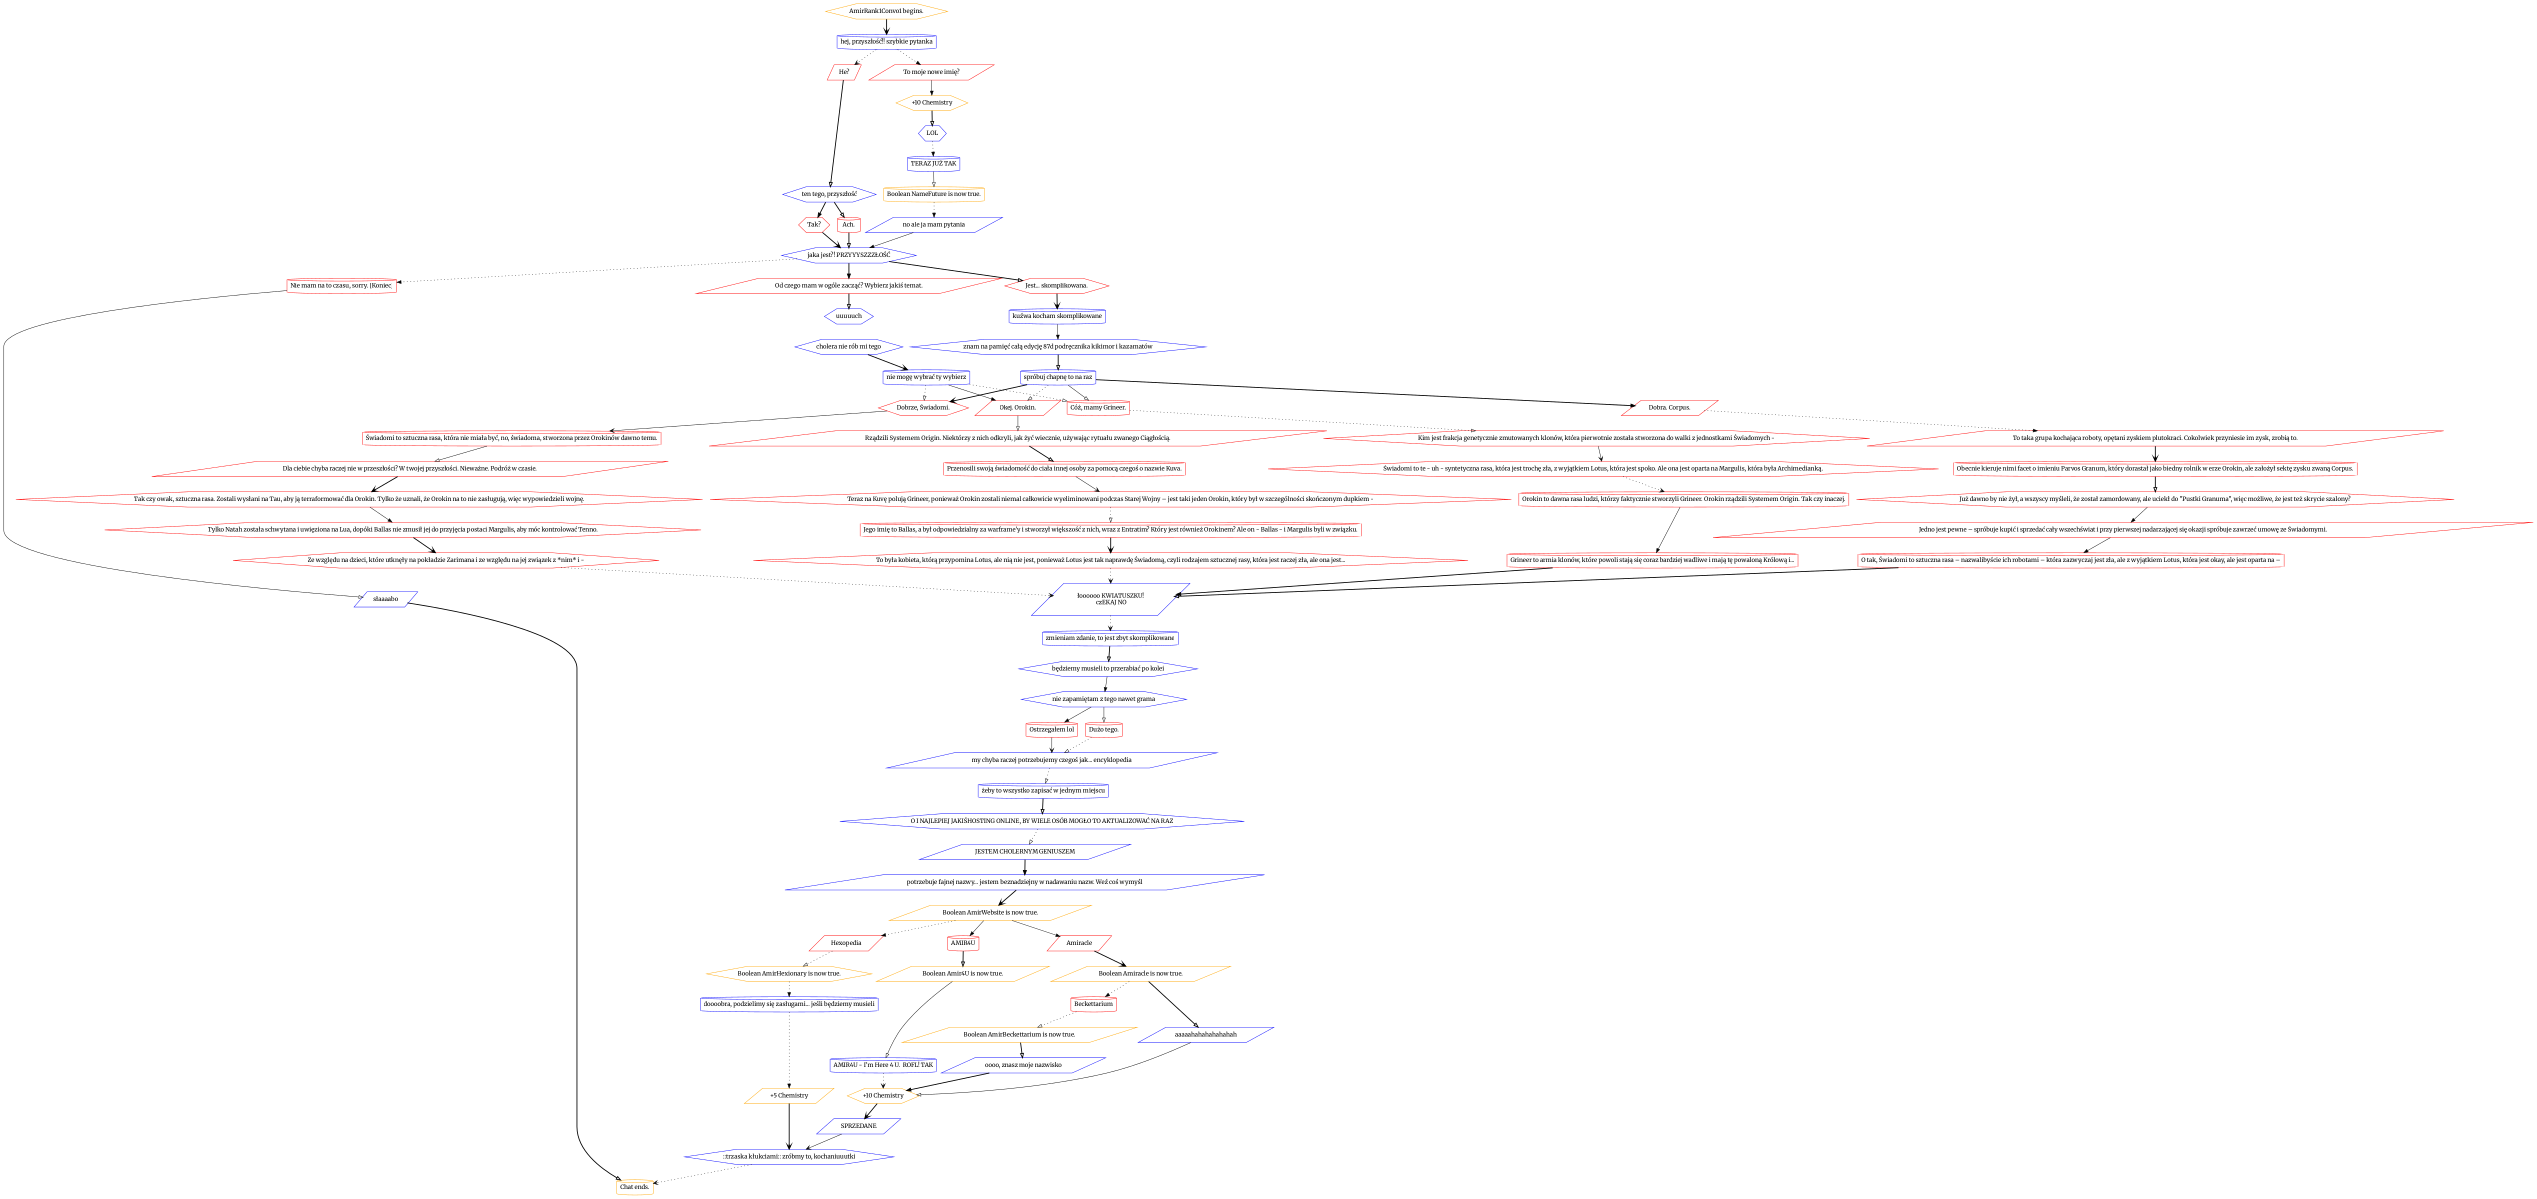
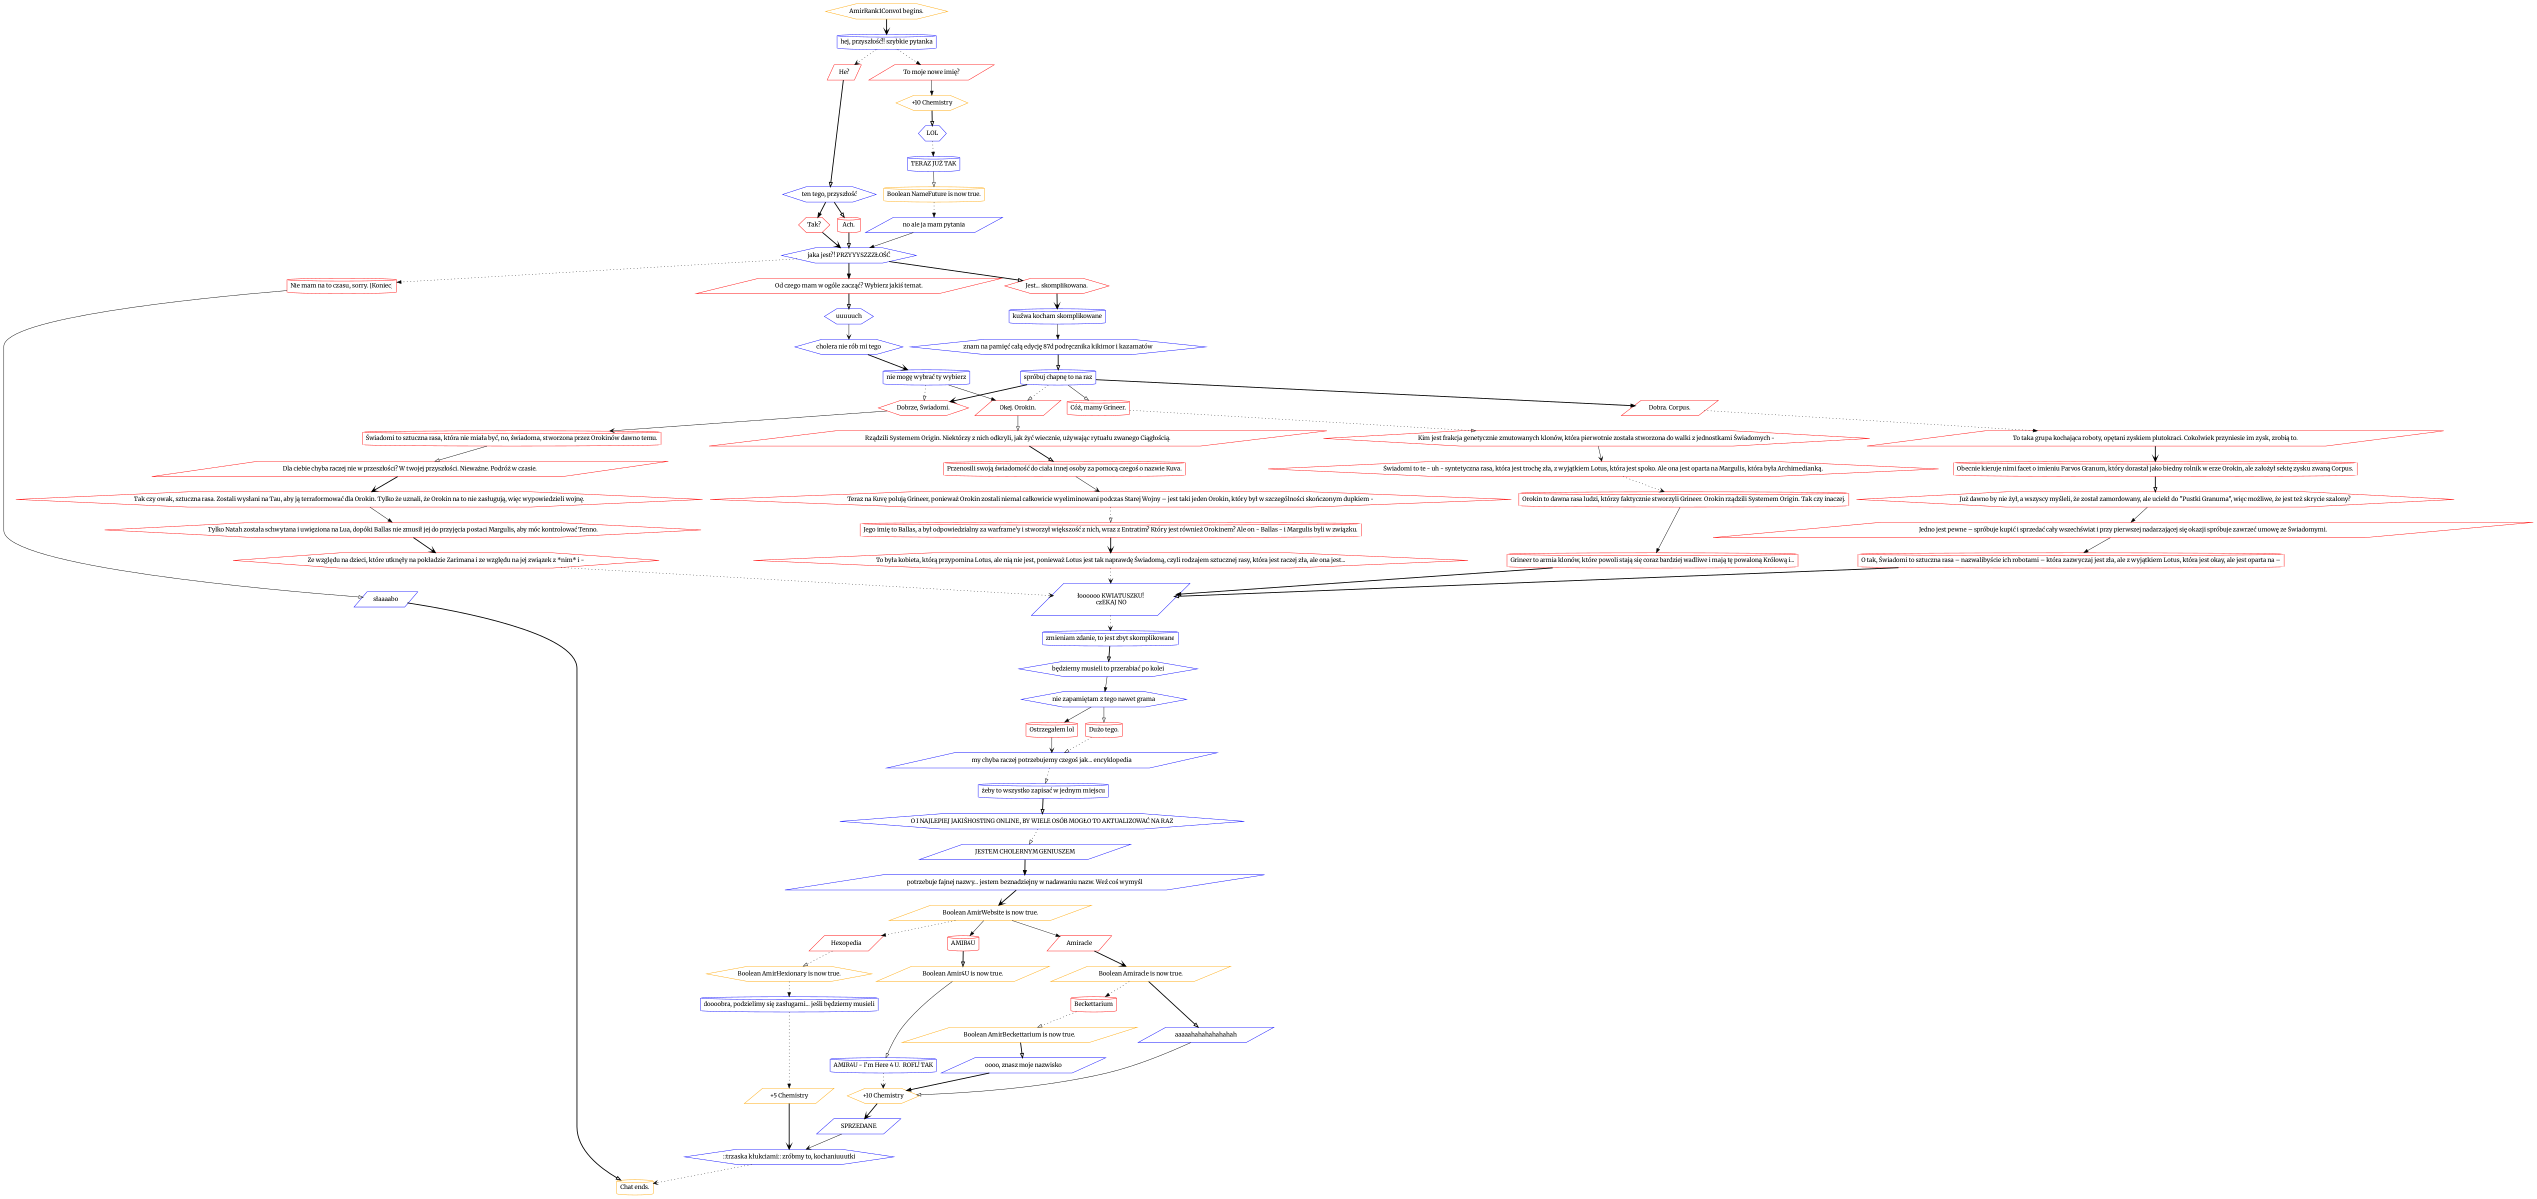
edge "uuuuuch" -> "cholera nie rób mi tego": added
edge "nie mogę wybrać ty wybierz" -> "Cóż, mamy Grineer.": removed
